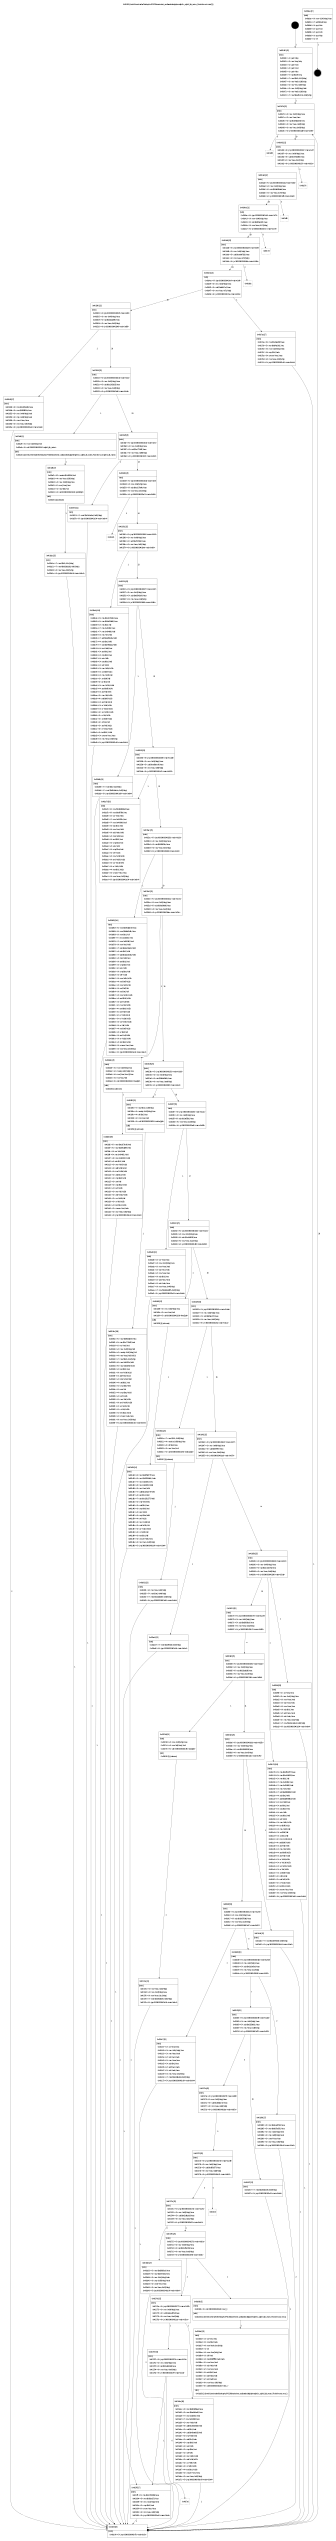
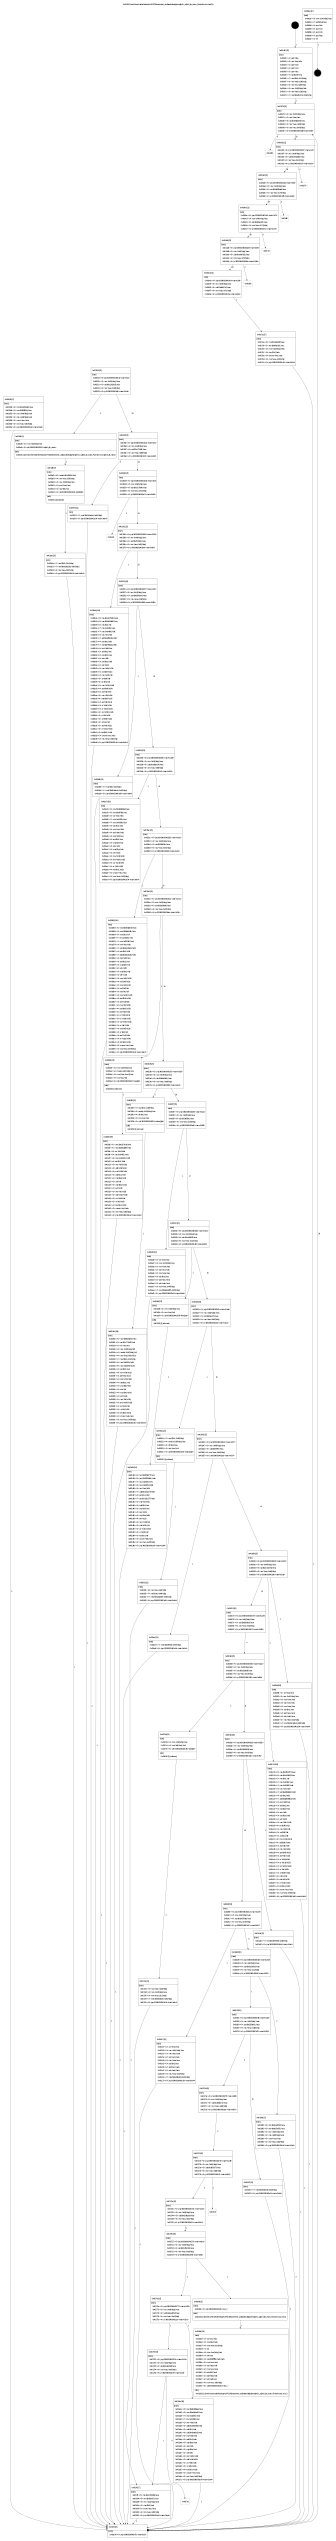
edge "0x401492 [22]" -> "0x4014a8 [22]": added, label "29"
node "0x401500 [22]": removed
node "0x401b33 [27]": removed
